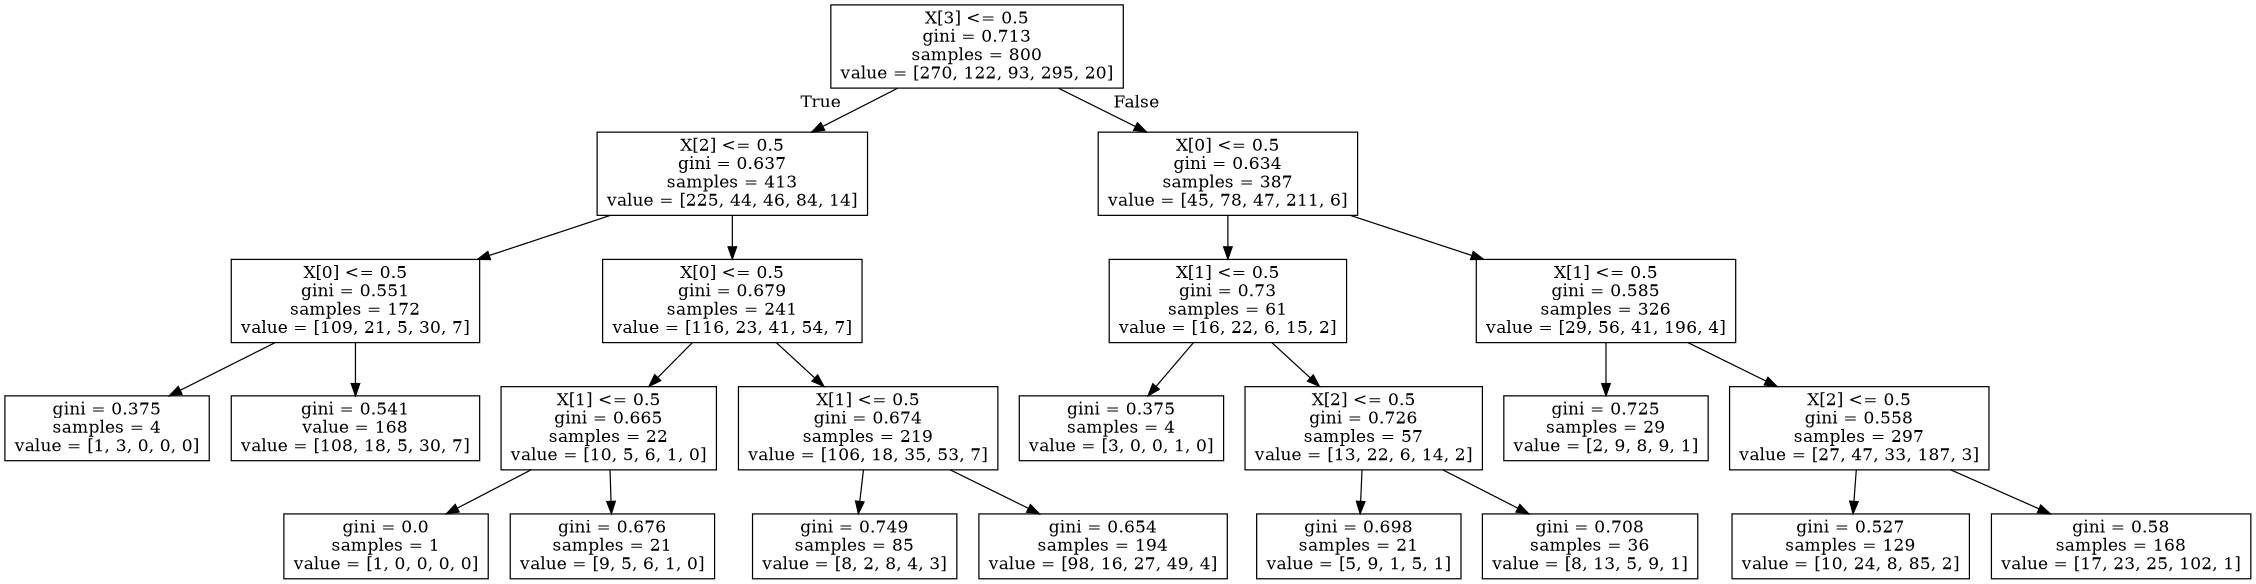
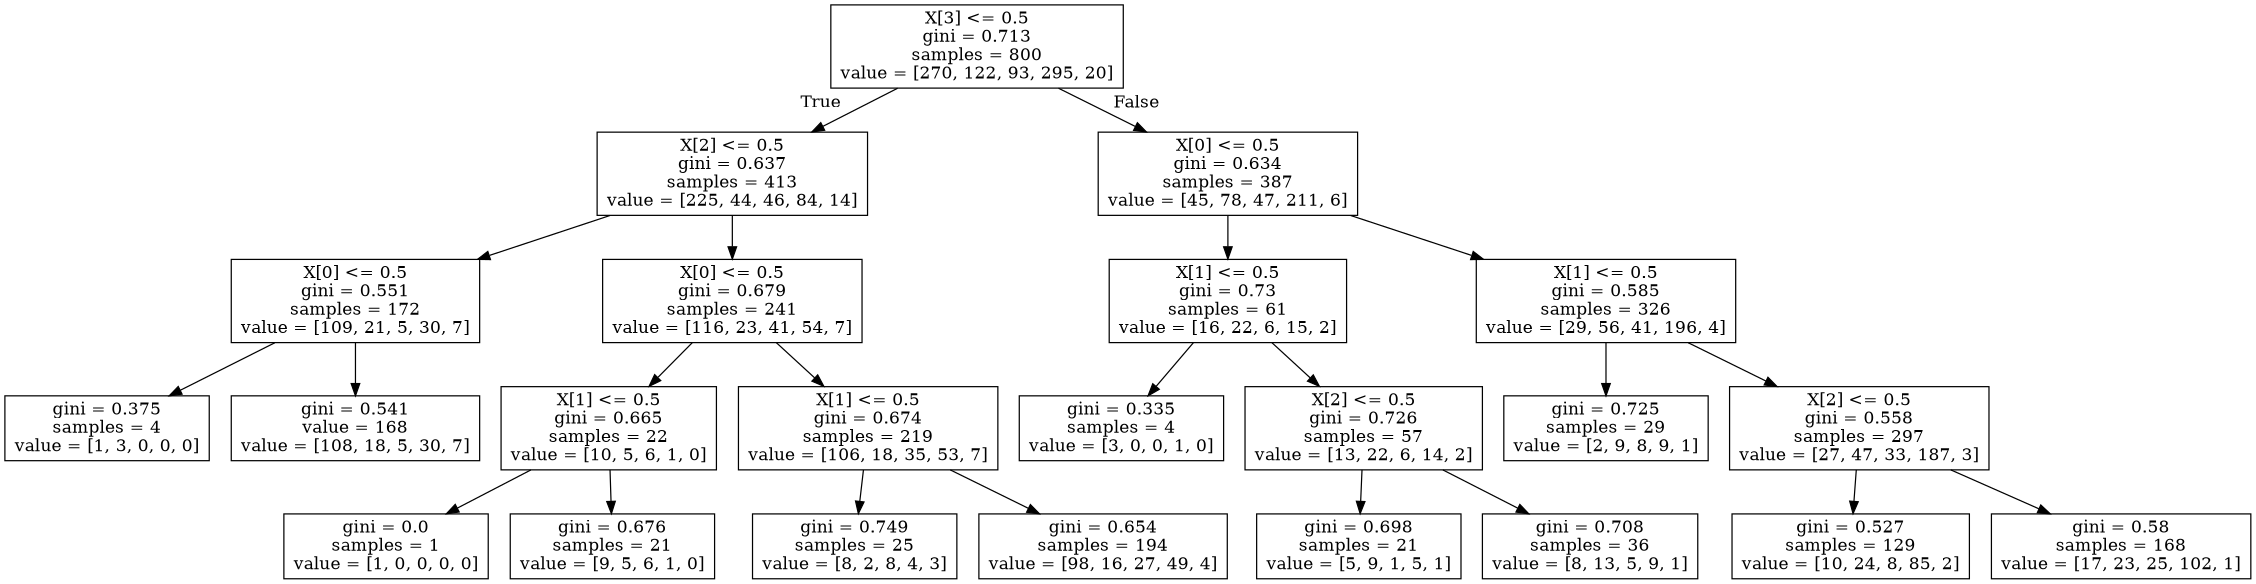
node "gini = 0.375 samples = 4 value = [3, 0, 0, 1, 0]": label "gini = 0.375 samples = 4 value = [3, 0, 0, 1, 0]" -> "gini = 0.335 samples = 4 value = [3, 0, 0, 1, 0]"
node "gini = 0.749 samples = 85 value = [8, 2, 8, 4, 3]": label "gini = 0.749 samples = 85 value = [8, 2, 8, 4, 3]" -> "gini = 0.749 samples = 25 value = [8, 2, 8, 4, 3]"
